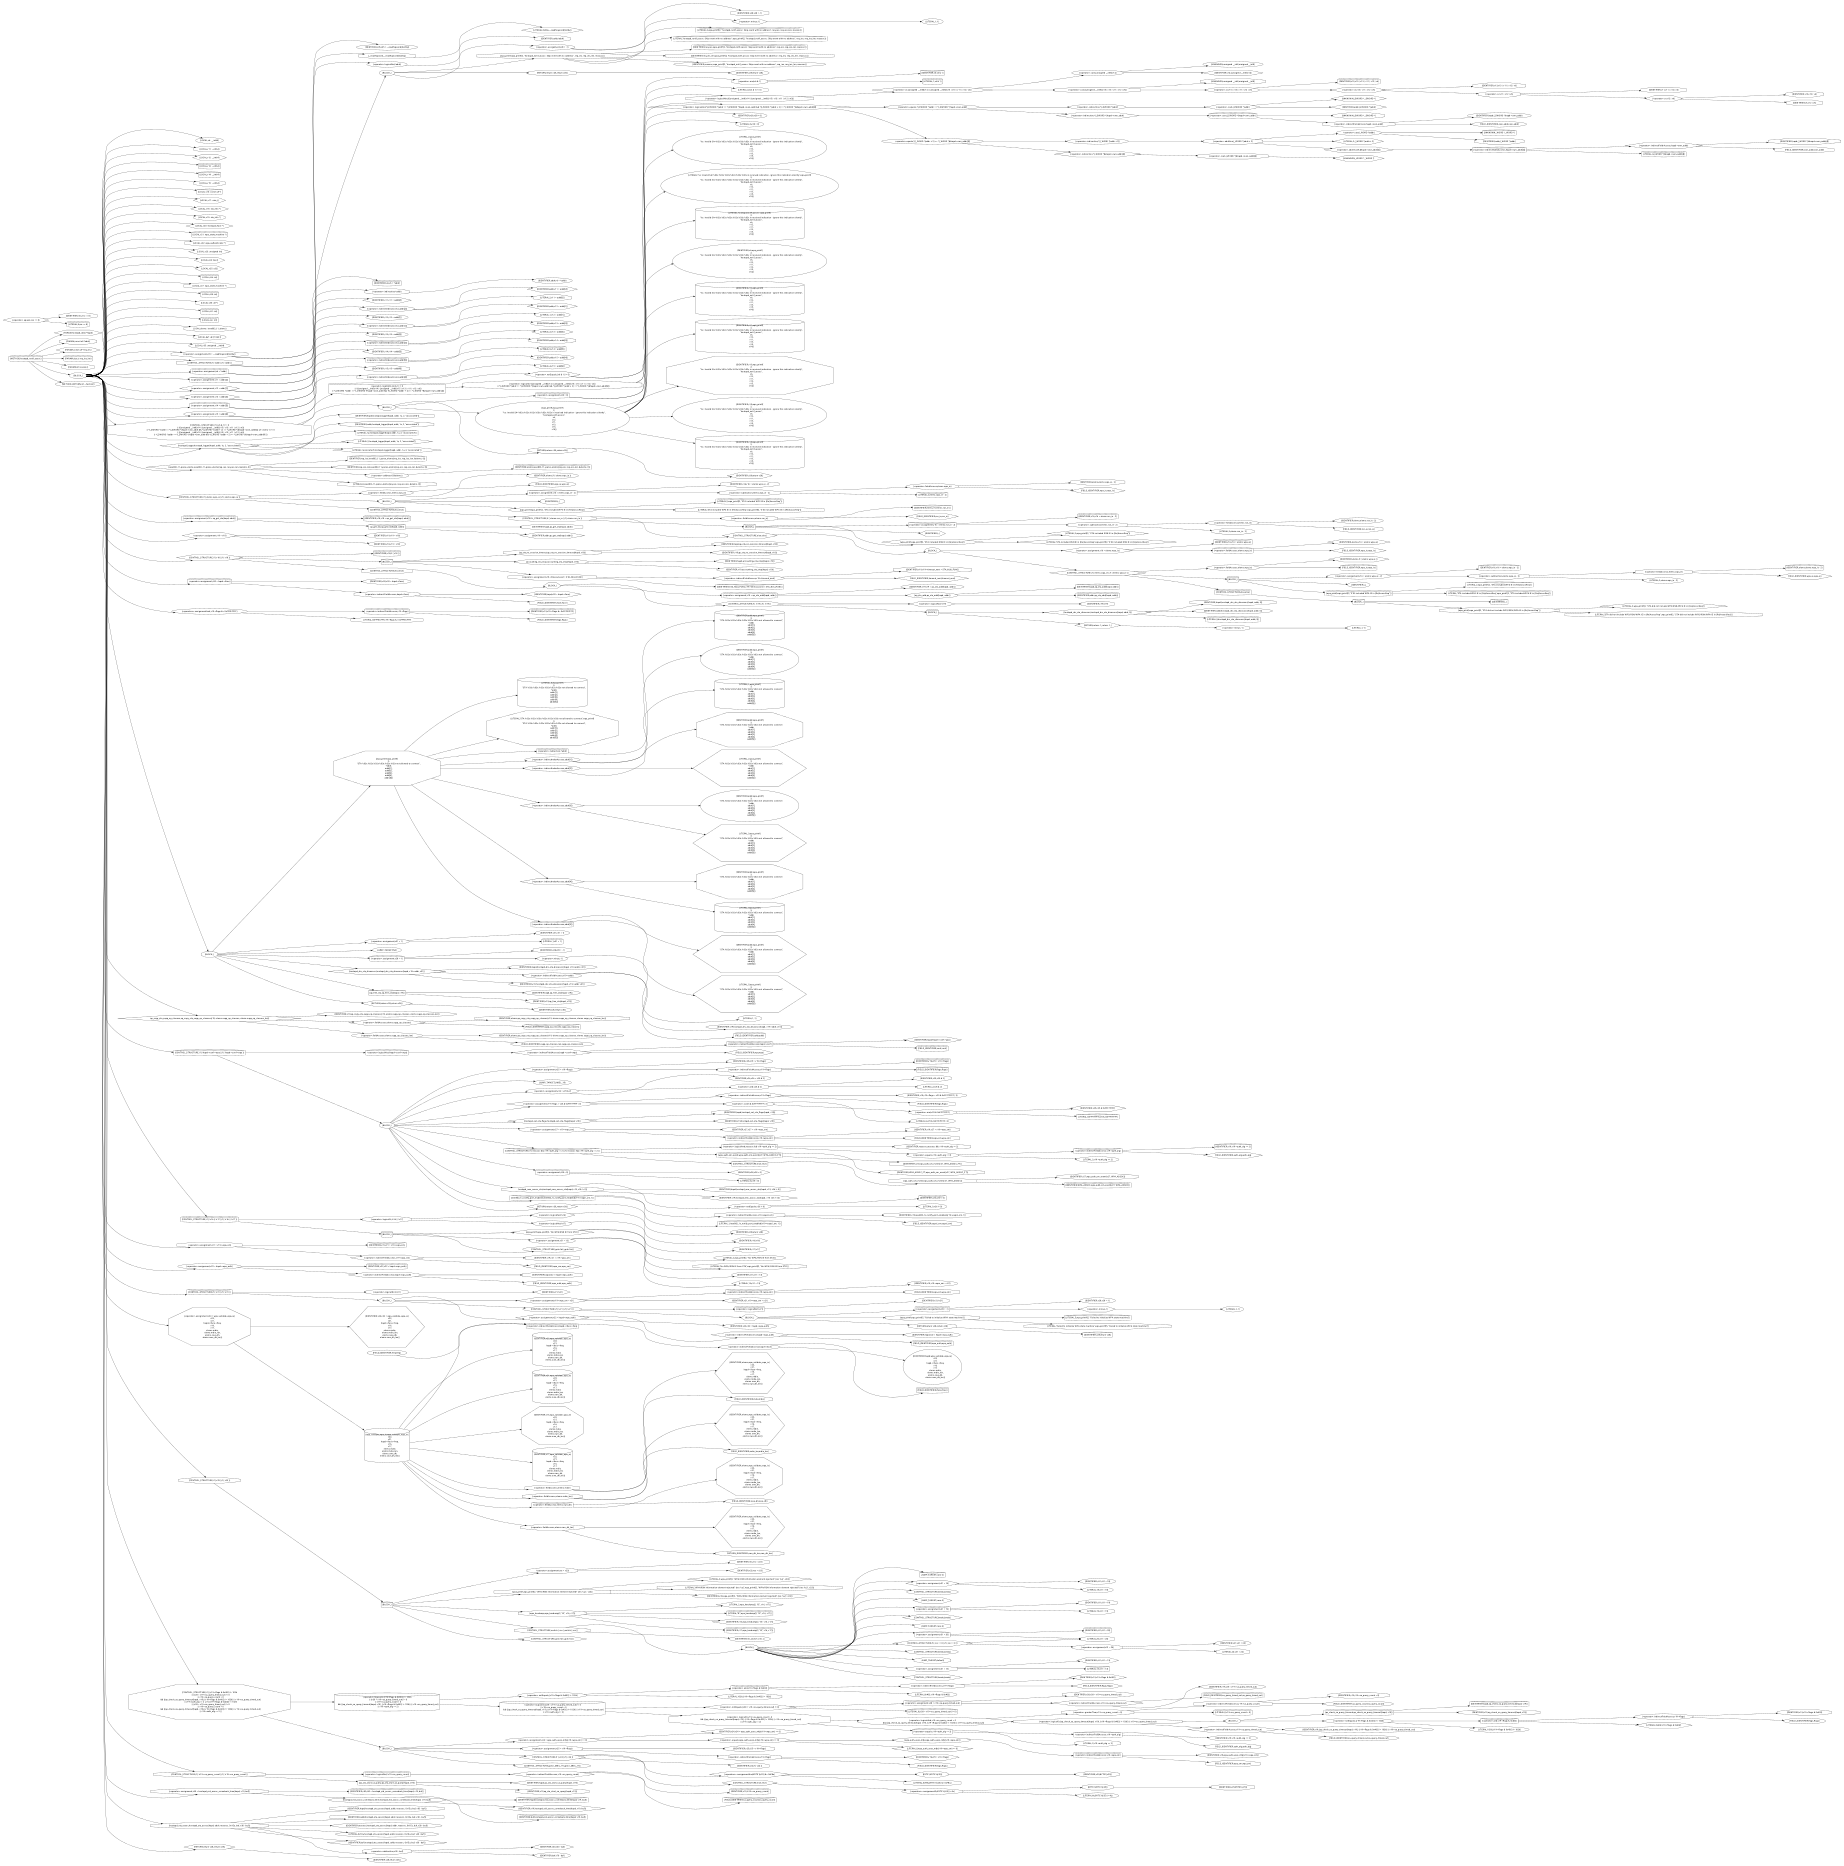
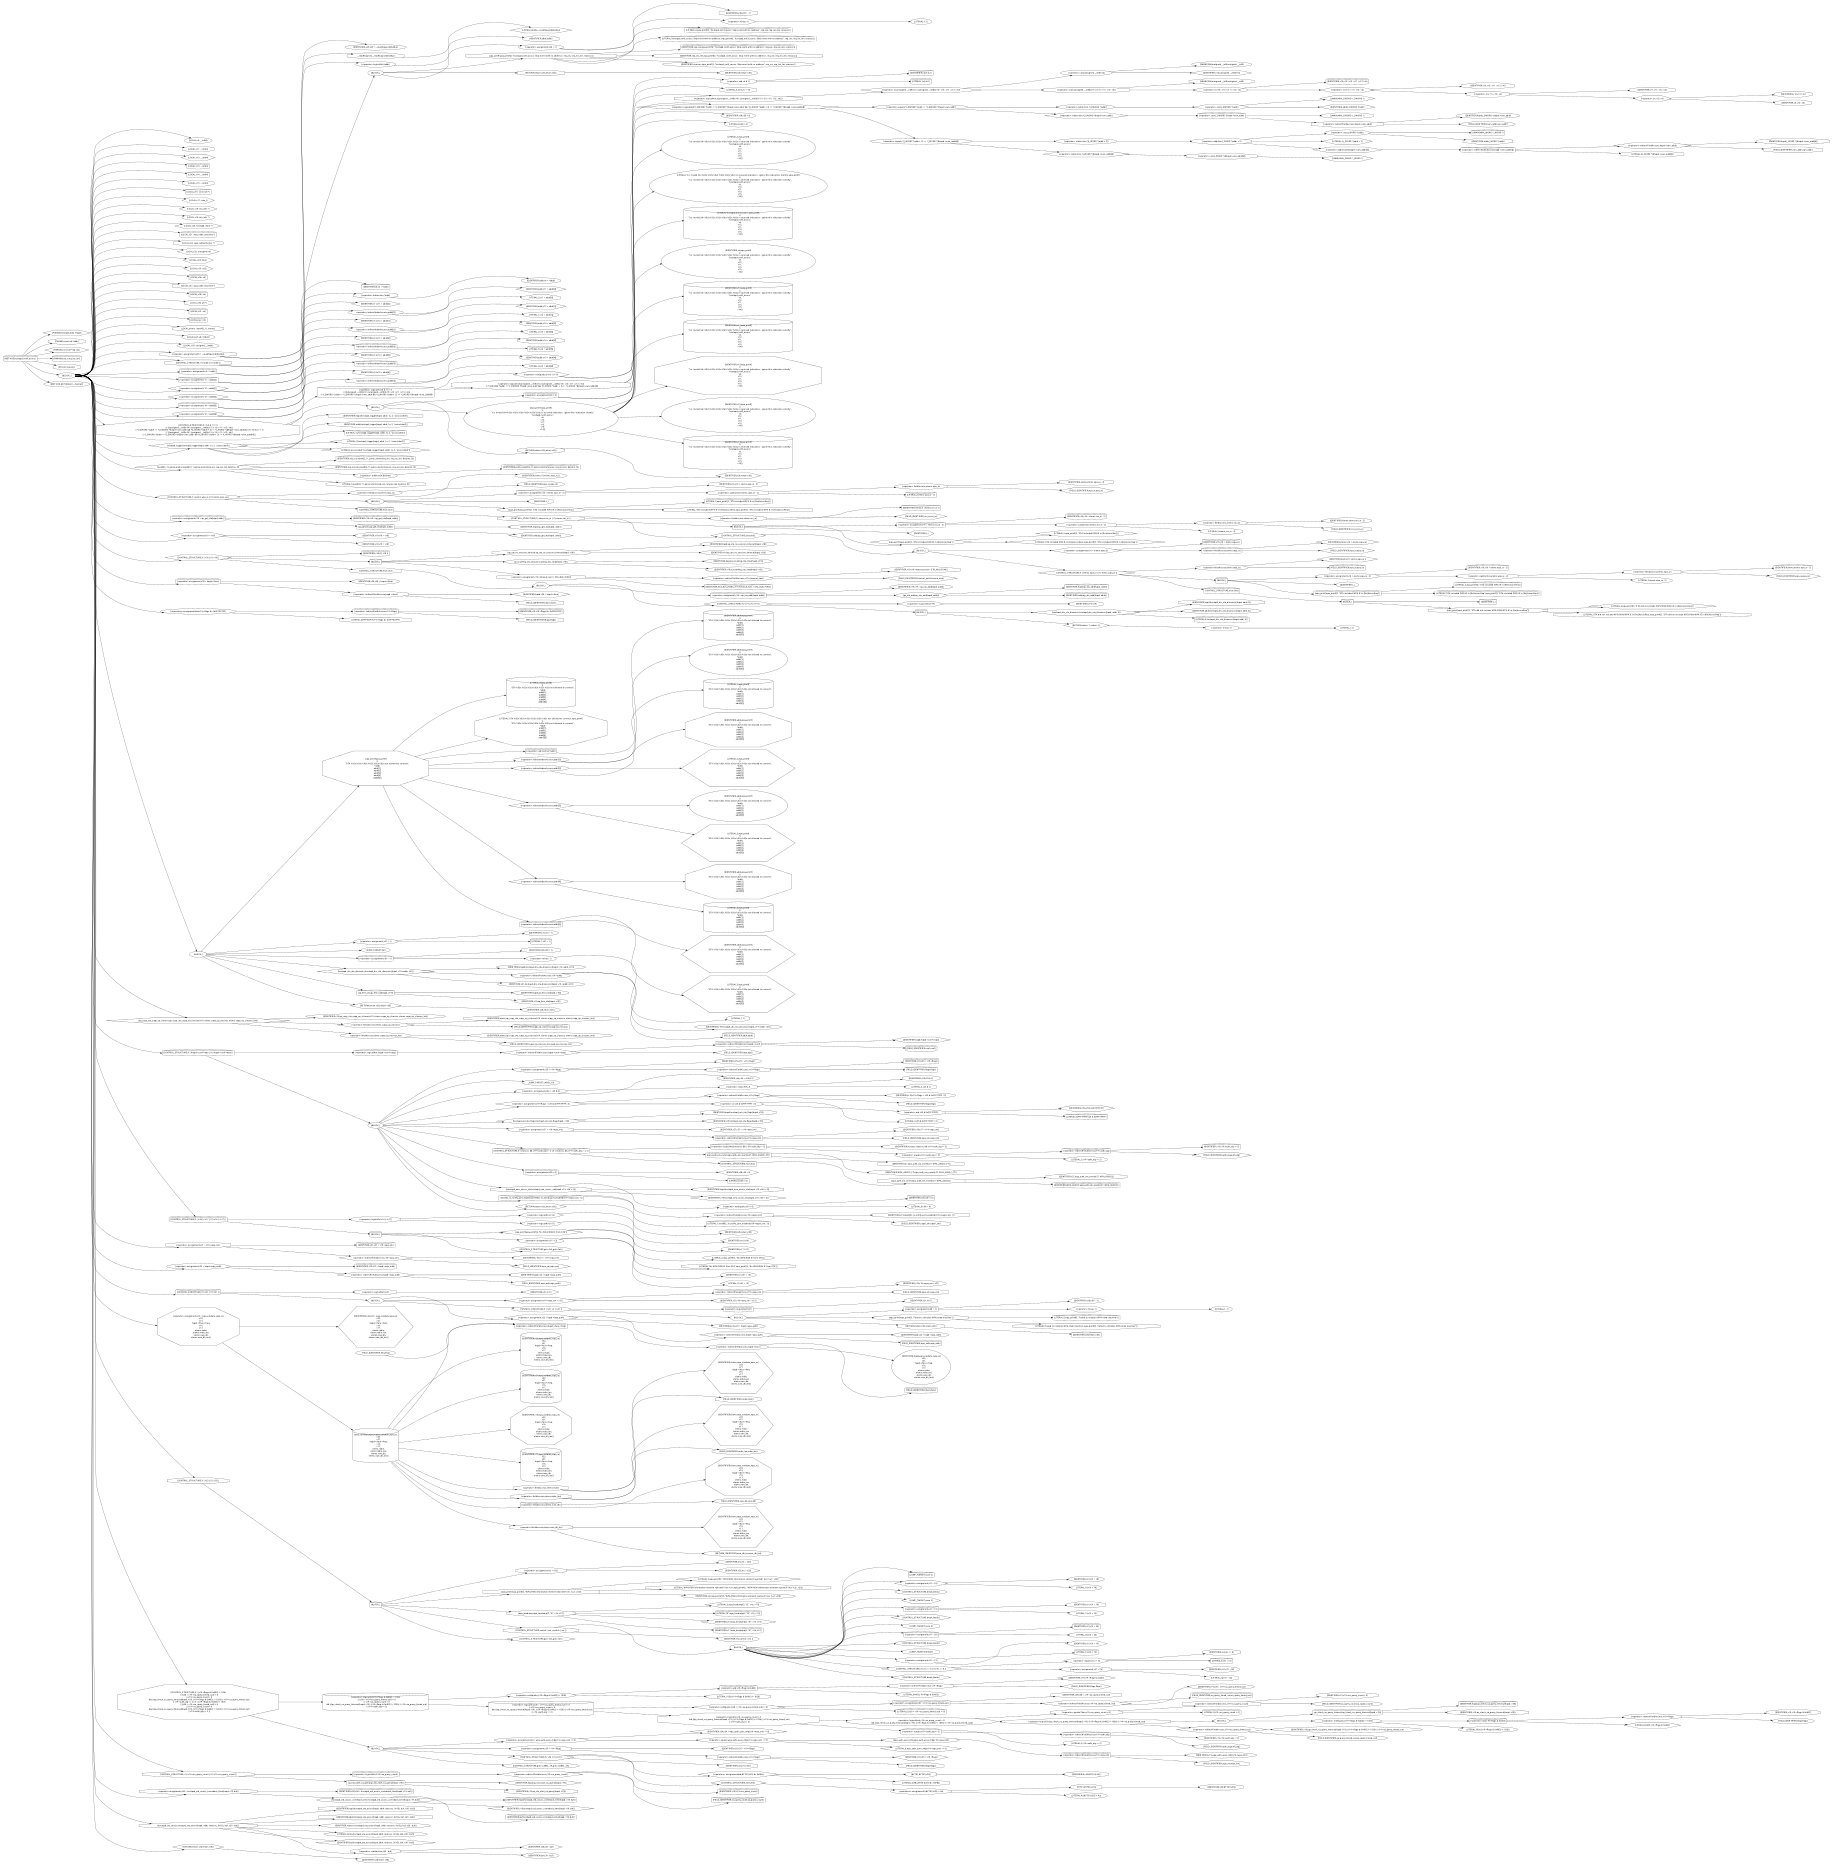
node "(LITERAL,4,(_WORD *)&hapd->own_addr[4])": shape cylinder -> octagon
node "(PARAM,int reassoc)": label "(PARAM,int reassoc)" -> "(STA,int reassoc)"
edge "(CONTROL_STRUCTURE,if ( res == 8 ),if ( res == 8 ))" -> "(LITERAL,20,v31 = 20)": now "(CONTROL_STRUCTURE,if ( res == 8 ),if ( res == 8 ))" -> "(<operator>.equals,res == 8)"
